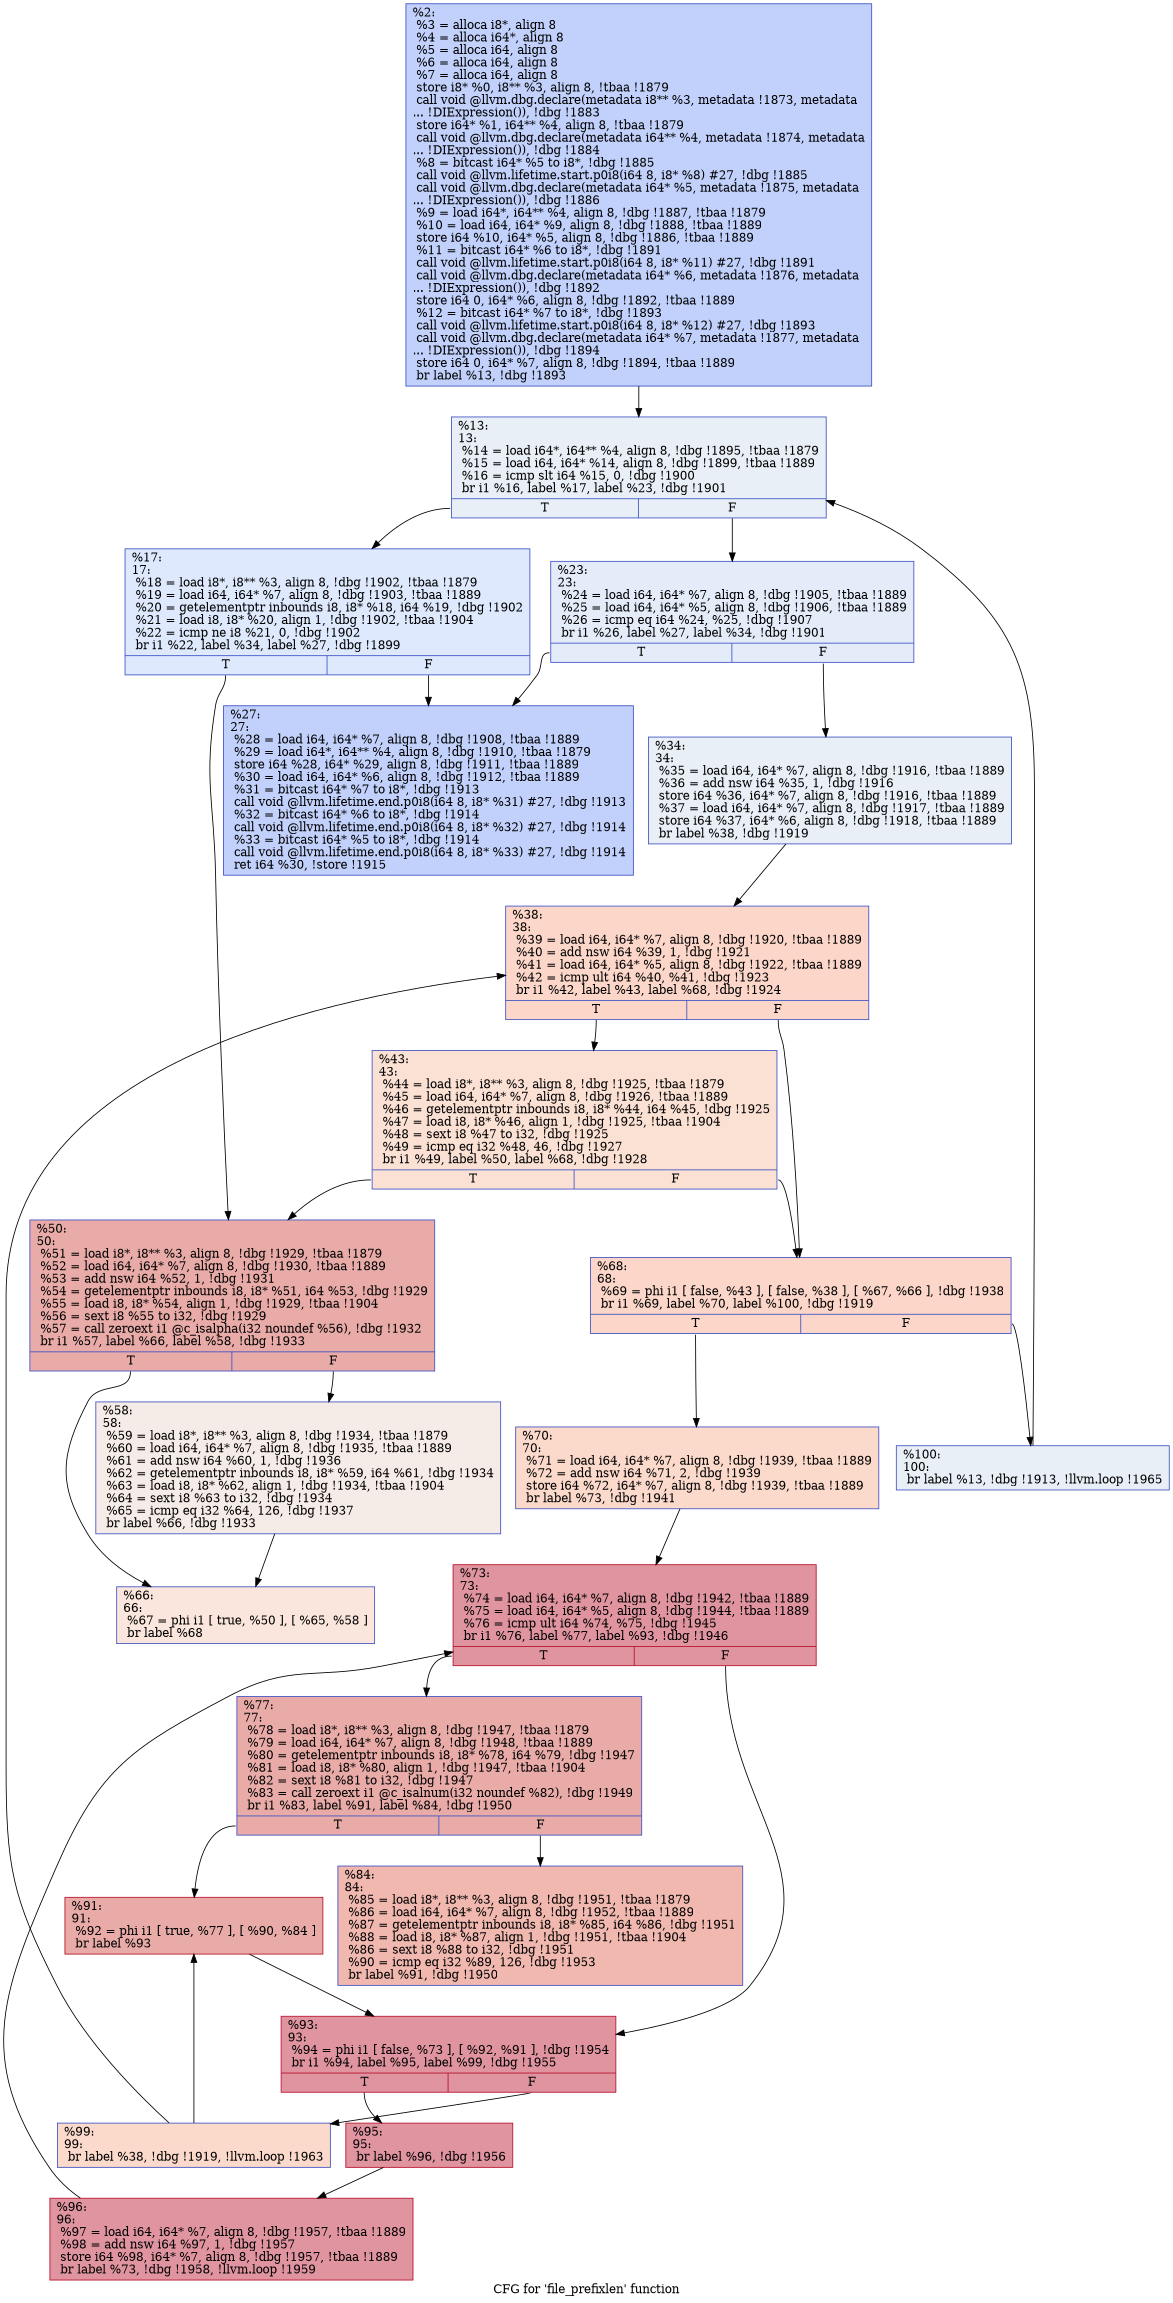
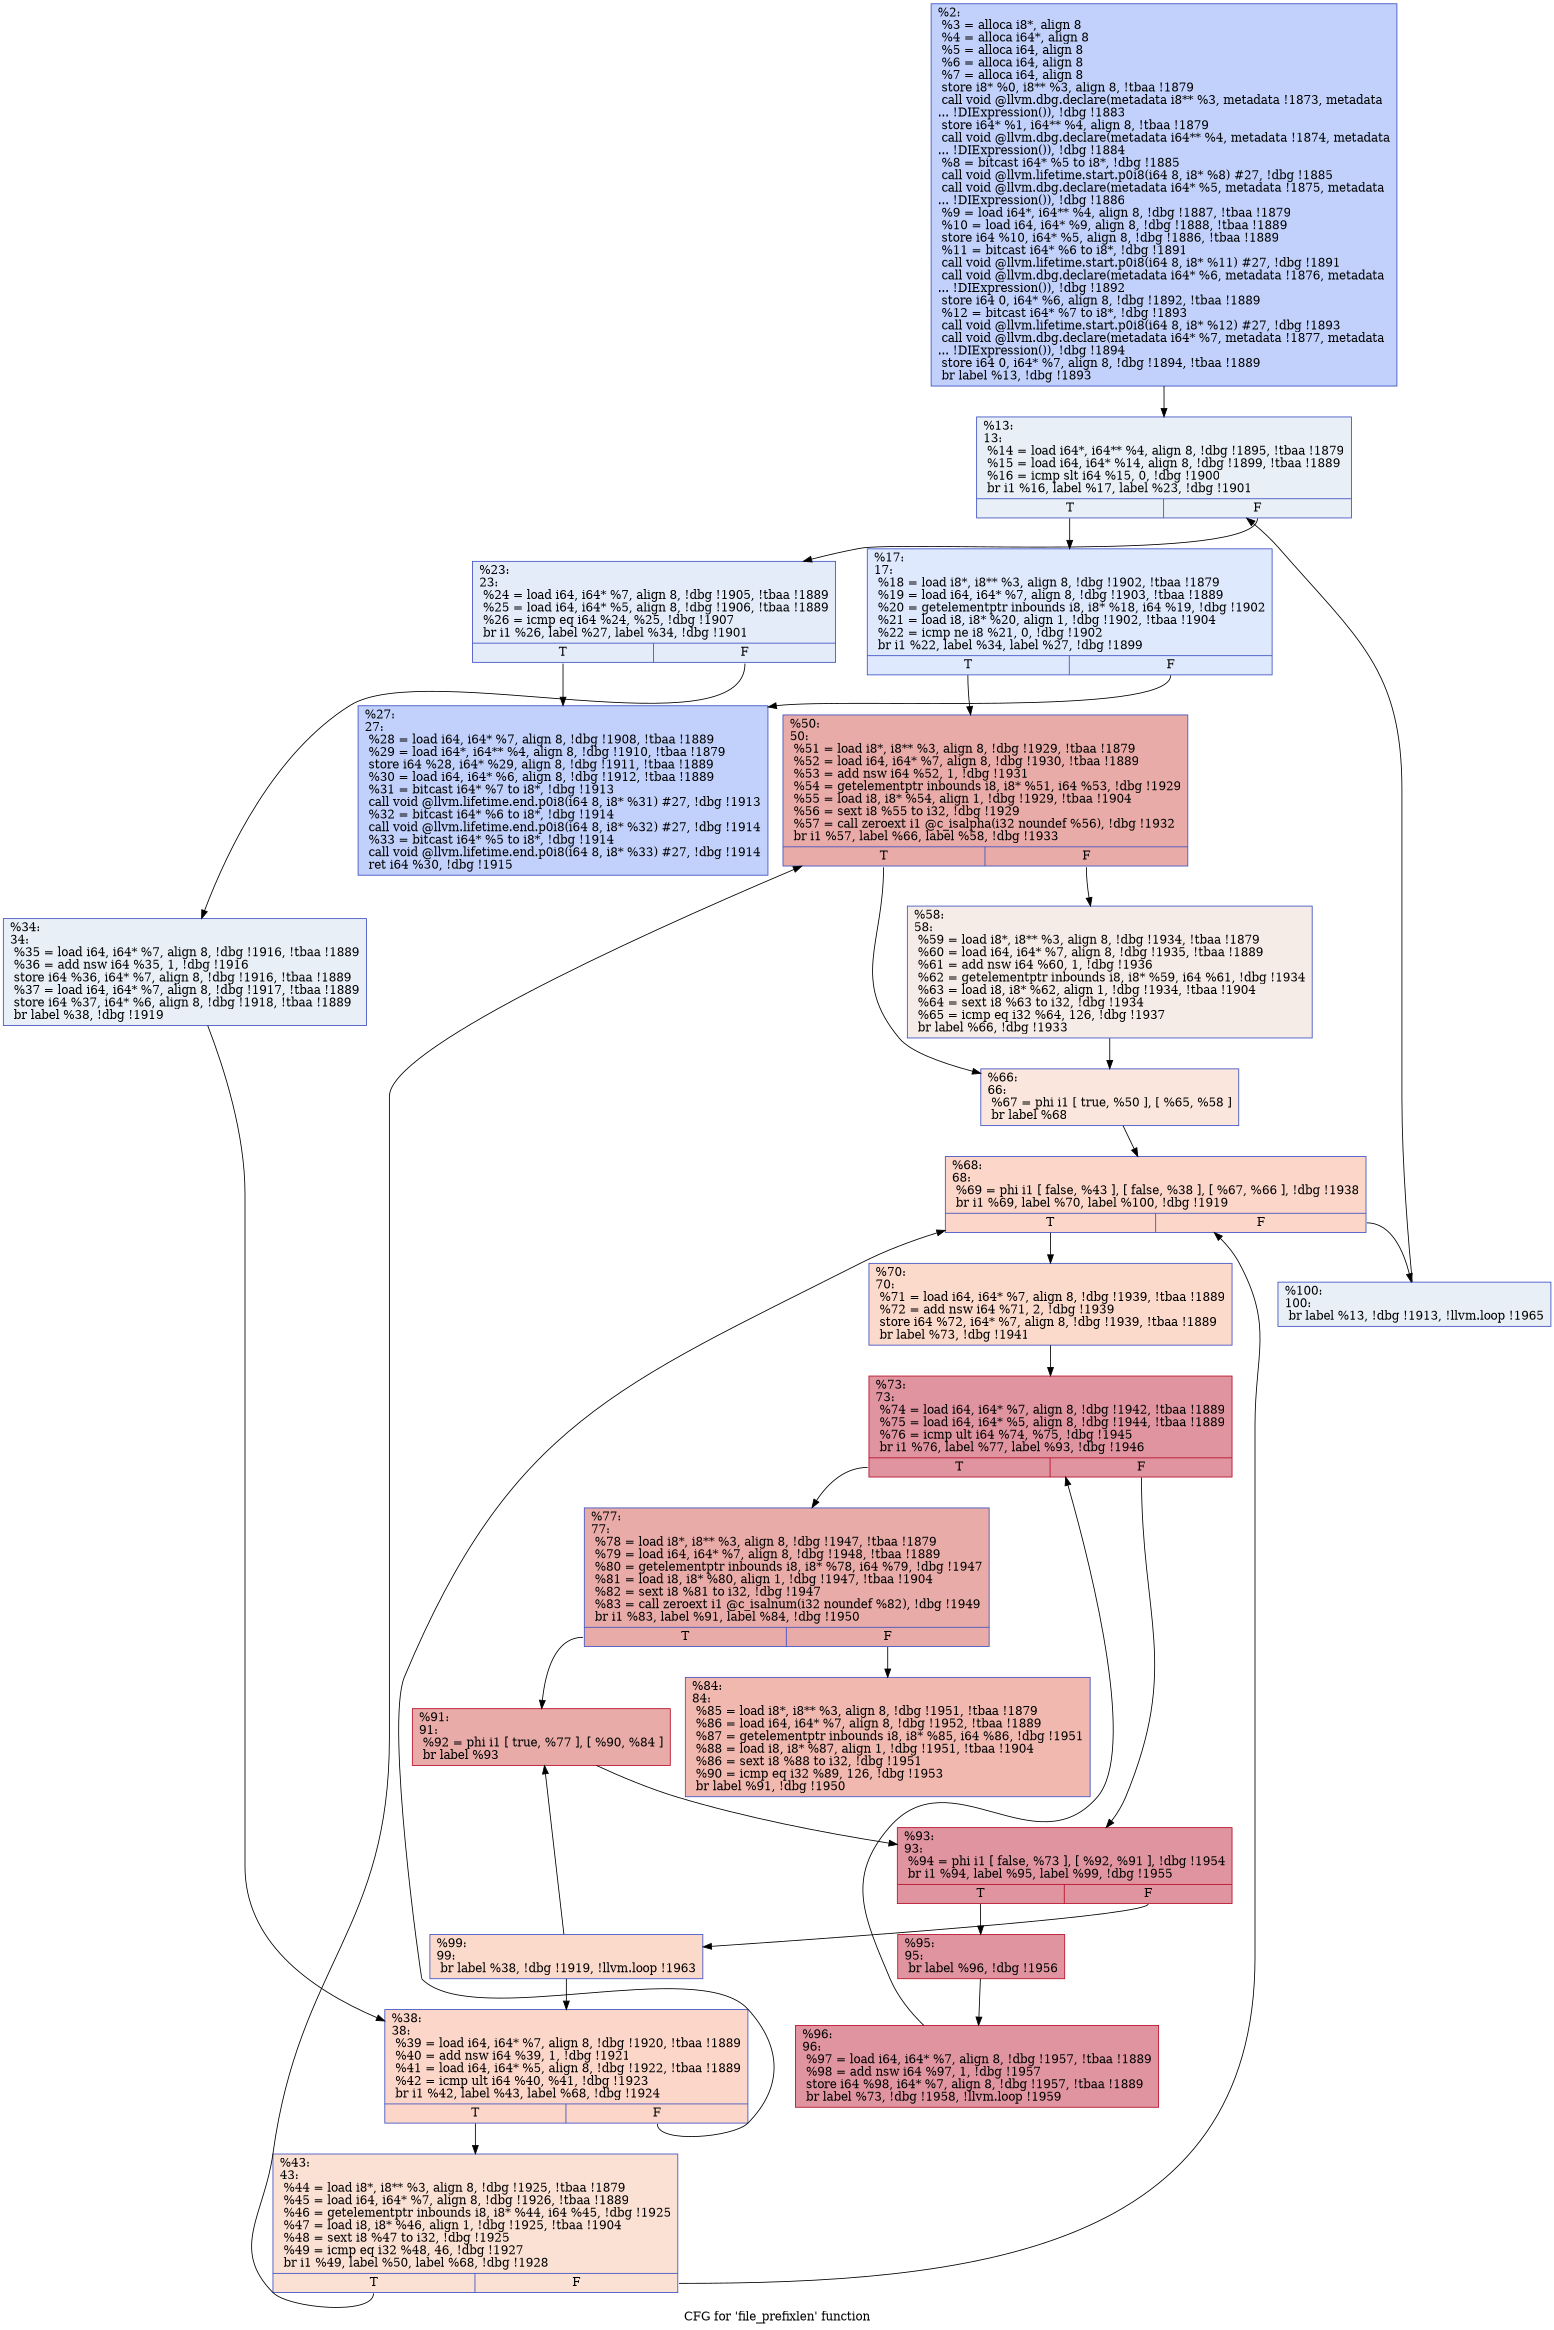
node "%27:": text "ret i64 %30, !store !1915" -> "ret i64 %30, !dbg !1915"
edge "%66:" -> "%68:": added
